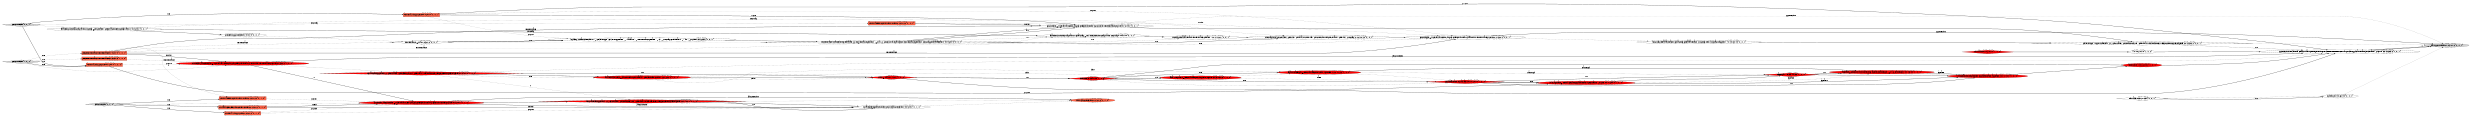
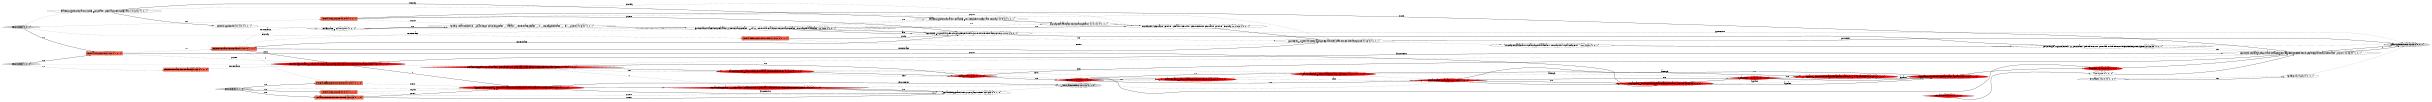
edge "openConnection['0', '0', '1']" -> "@NotNull String purpose@@@2@@@['0', '0', '1']": style bold -> dashed
edge "openConnection['1', '0', '0']" -> "JDBCRemoteInstance remoteInstance@@@2@@@['1', '0', '1']": now "@NotNull String purpose@@@2@@@['1', '0', '0']" -> "JDBCRemoteInstance remoteInstance@@@2@@@['1', '0', '1']"
node "return jdbcConnection@@@7@@@['0', '1', '0']": fillcolor tomato -> lightgray
